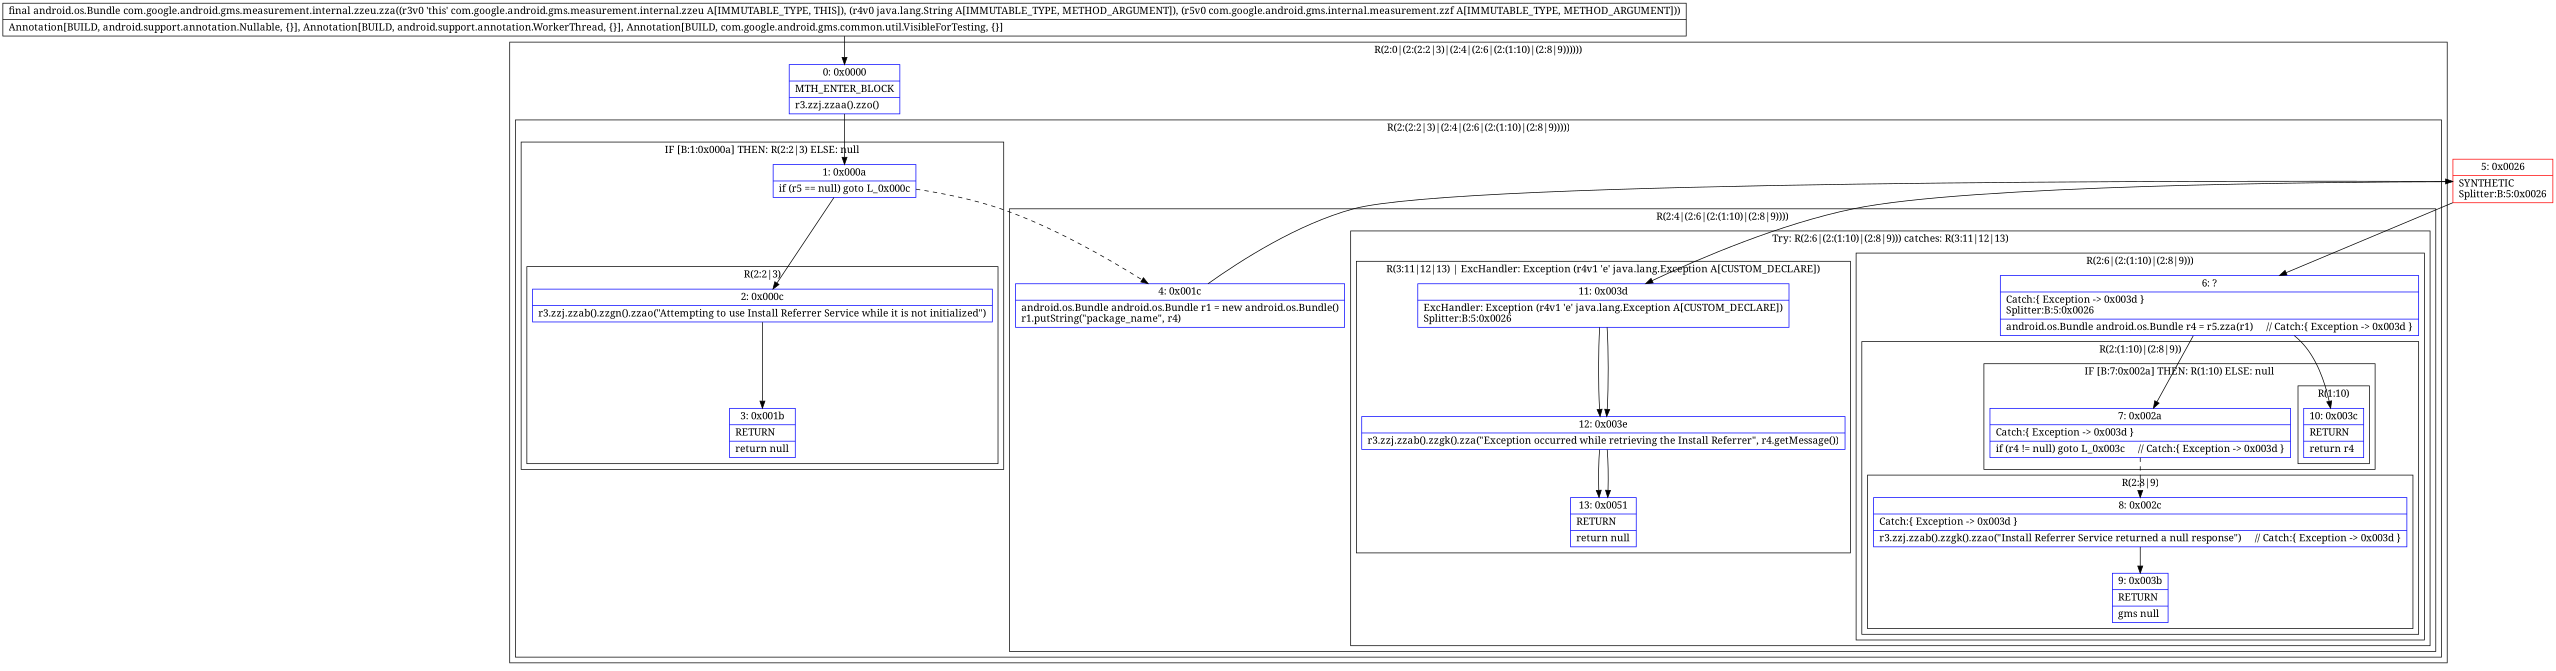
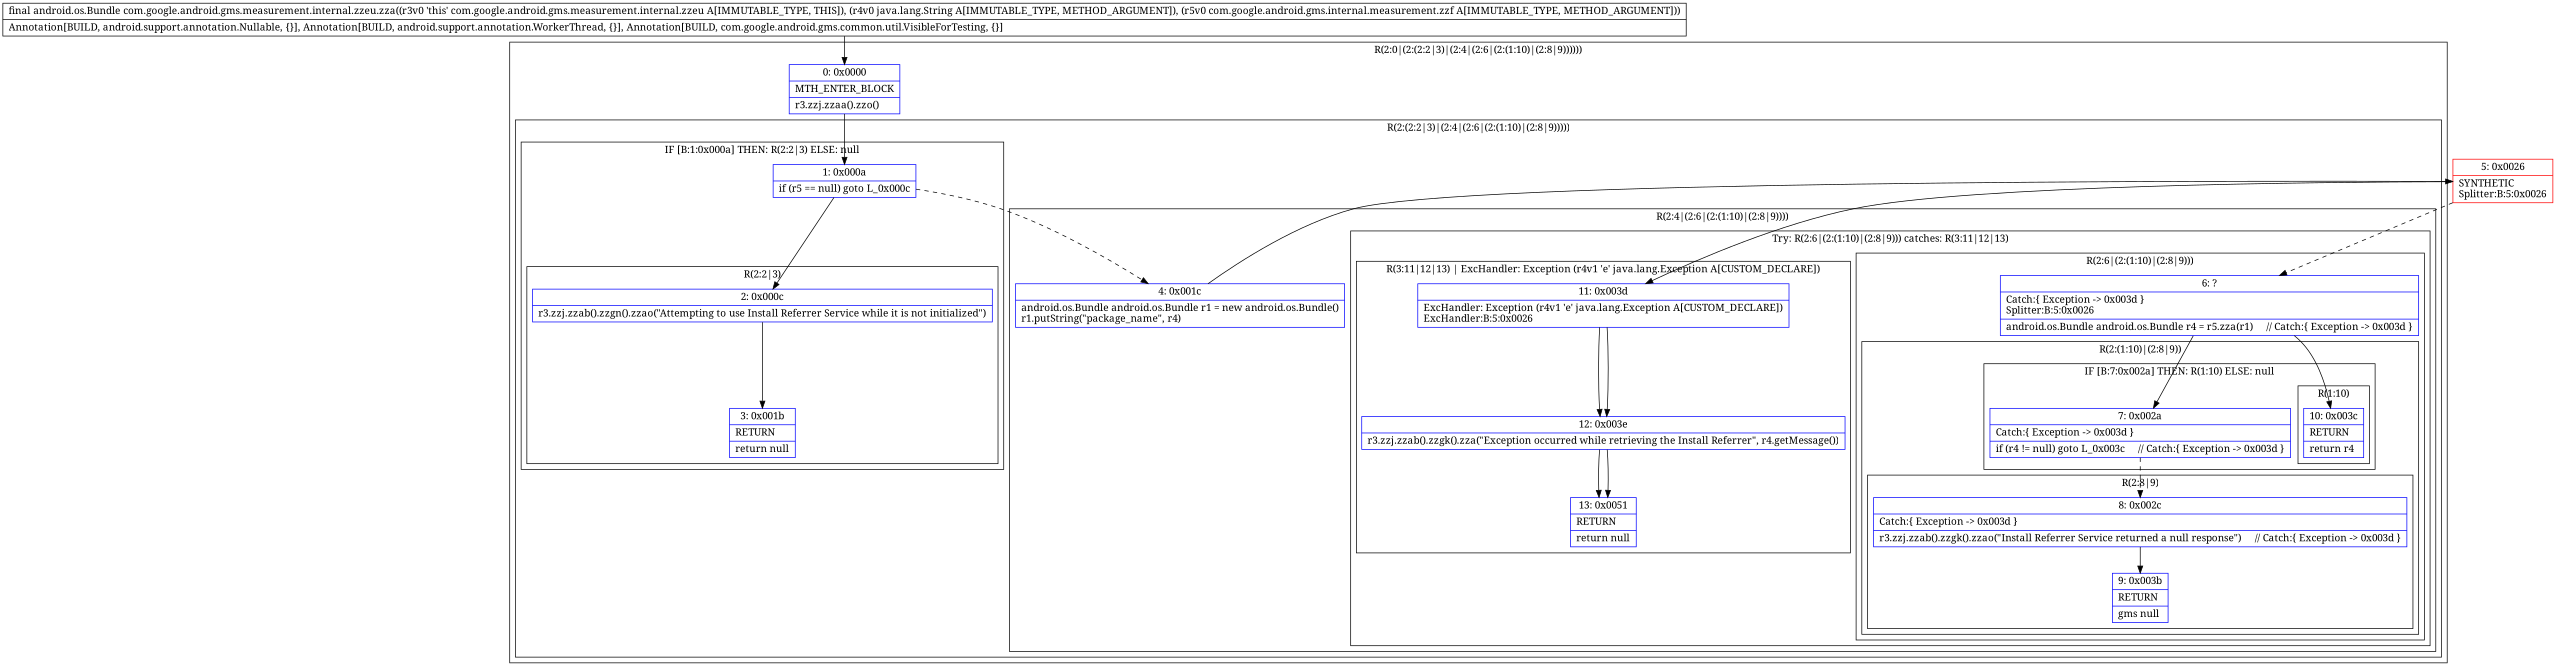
edge "5: 0x0026" -> "6: ?": style solid -> dashed
node "11: 0x003d": text "Splitter:B:5:0x0026" -> "ExcHandler:B:5:0x0026"
